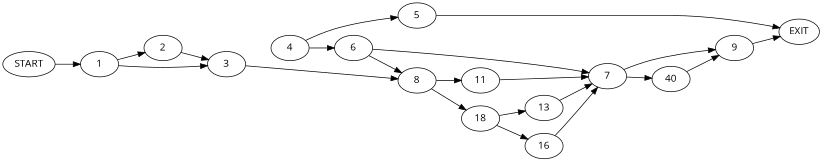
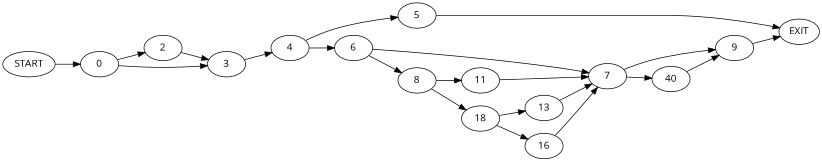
node "1": label "1" -> "0"
edge "3" -> "8": now "3" -> "4"
